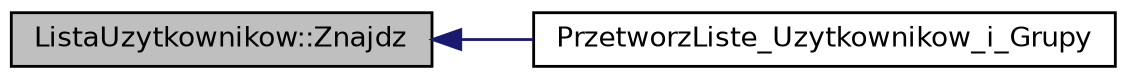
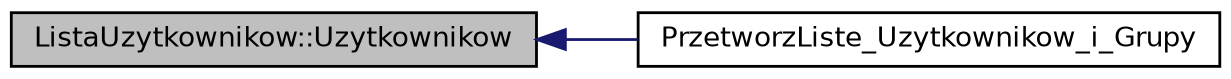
node "ListaUzytkownikow::Znajdz": label "ListaUzytkownikow::Znajdz" -> "ListaUzytkownikow::Uzytkownikow"
